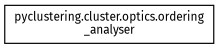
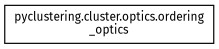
node "pyclustering.cluster.optics.ordering _analyser": label "pyclustering.cluster.optics.ordering _analyser" -> "pyclustering.cluster.optics.ordering _optics"
